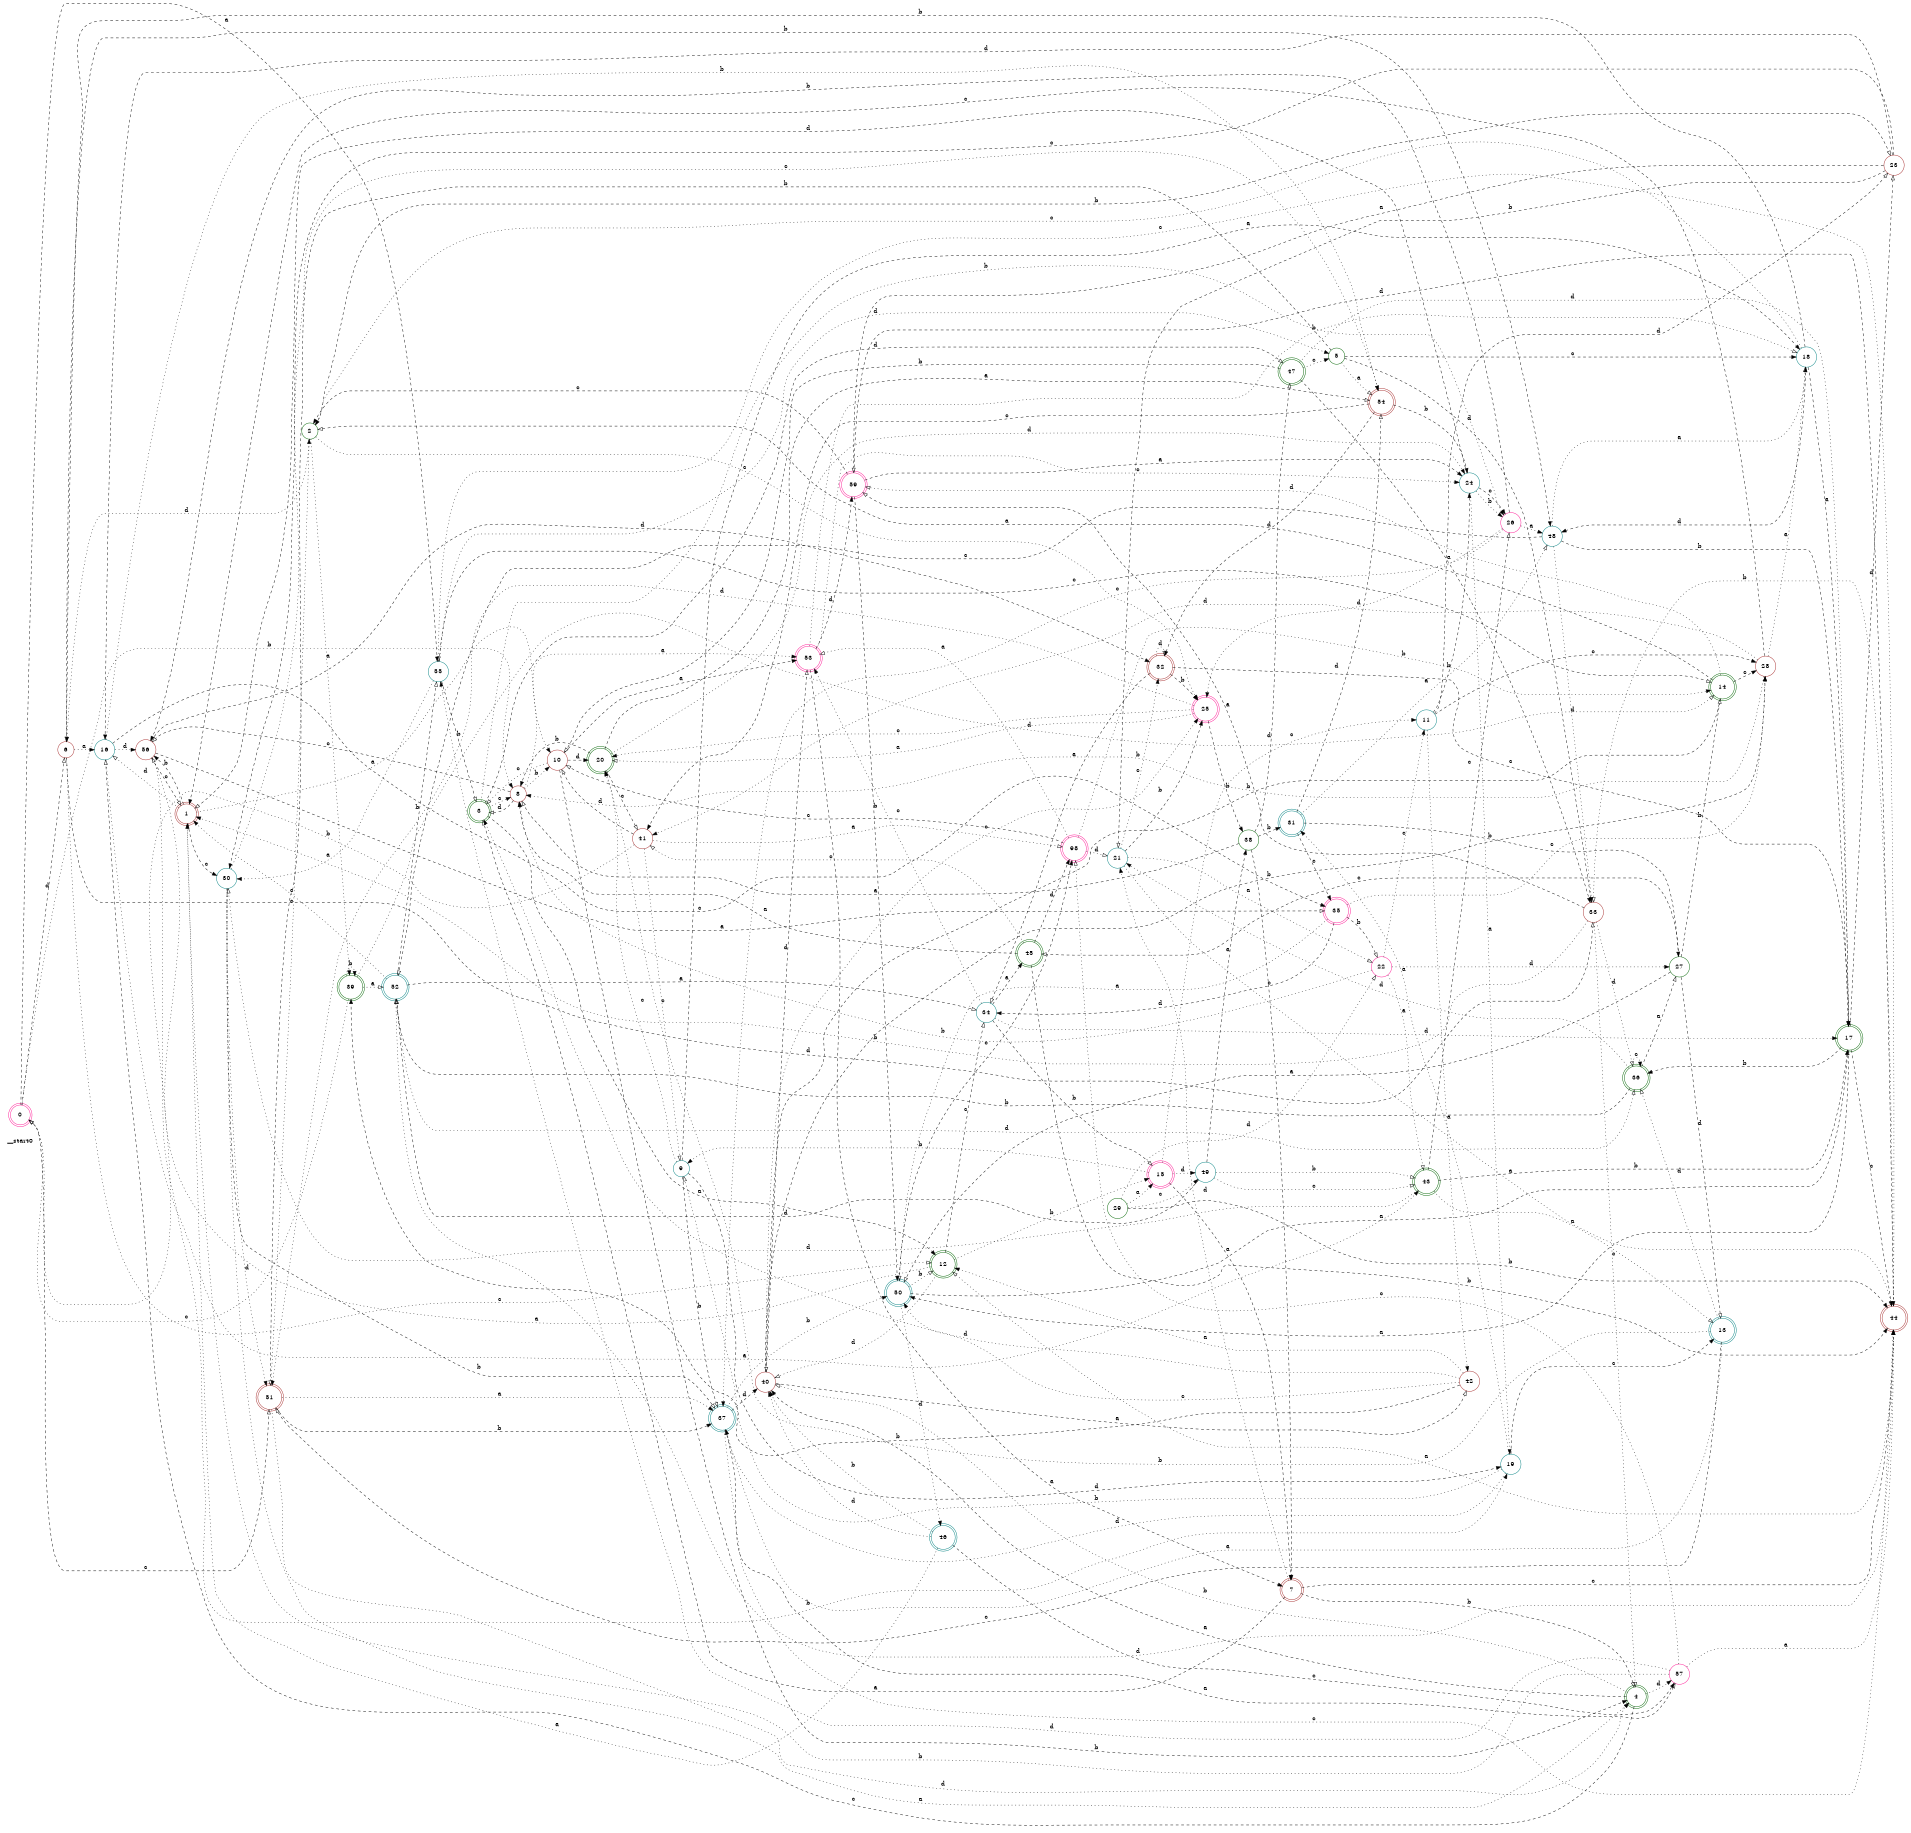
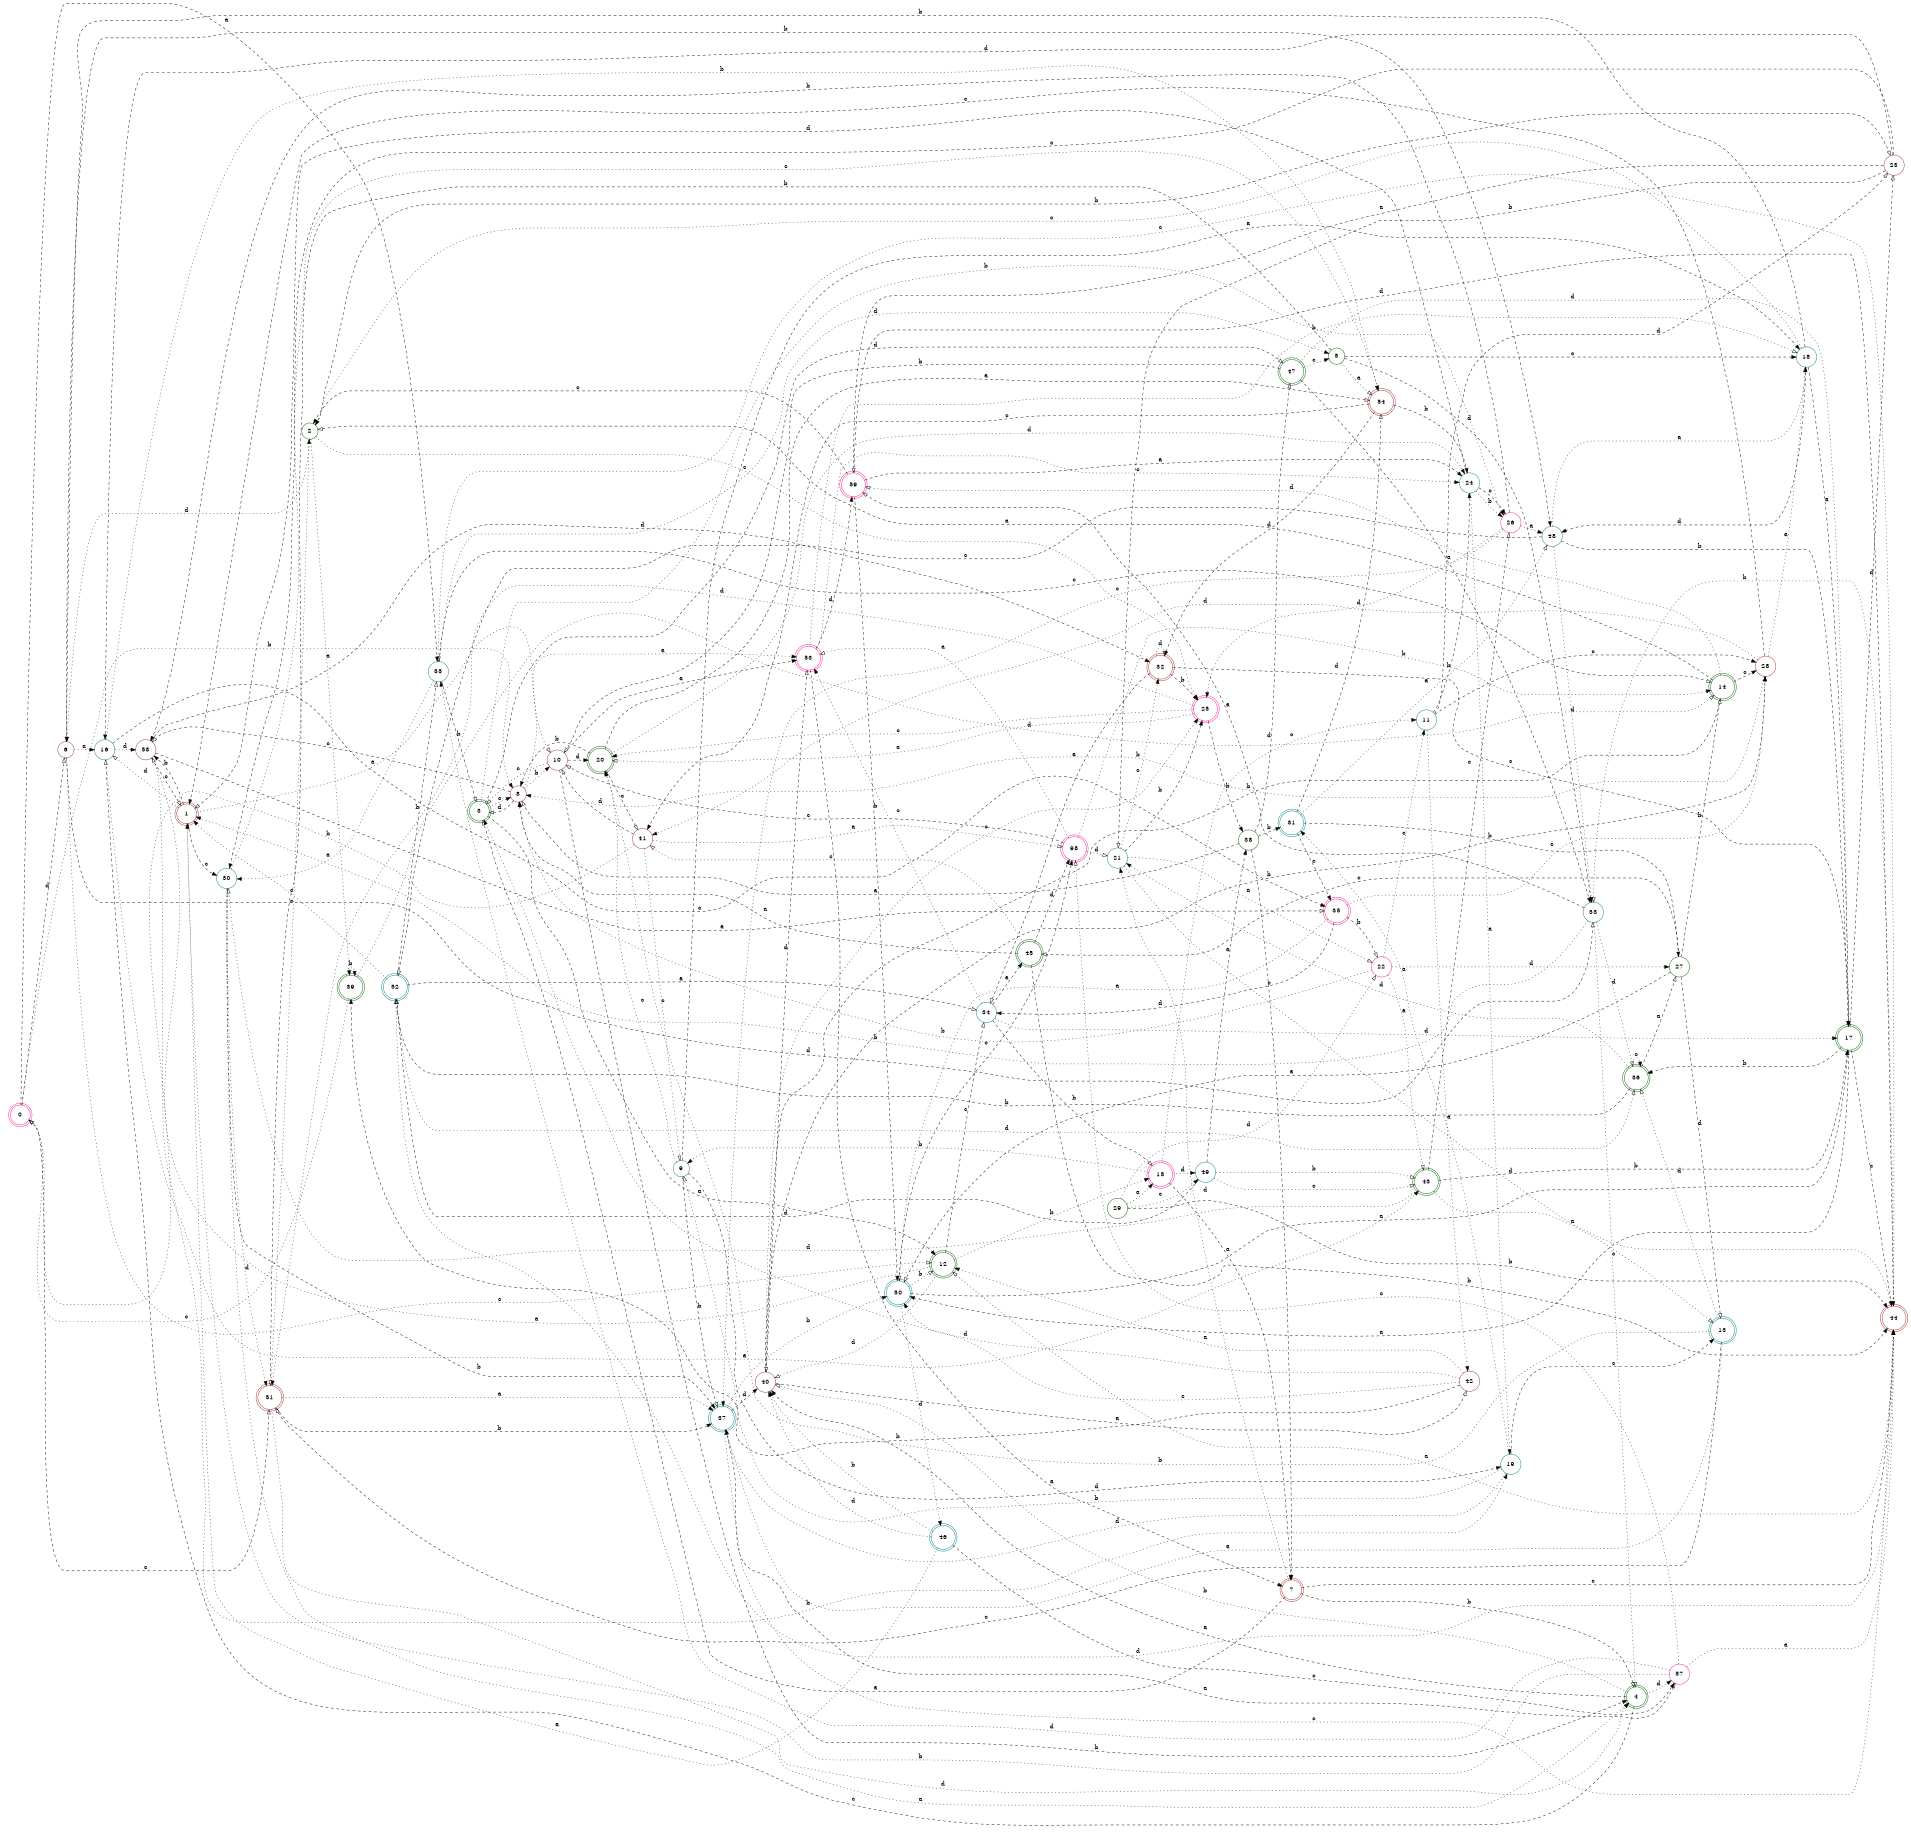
edge "1" -> "10": arrowhead normal -> onormal
node "56": label "56" -> "58"
node "33": color brown -> teal
edge "39" -> "52": removed, label "a"
node "__start0": removed
edge "21" -> "44": label "a" -> "d"
edge "30" -> "37": arrowhead onormal -> normal
